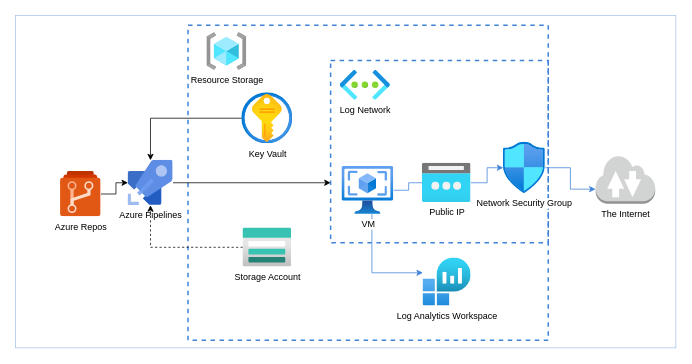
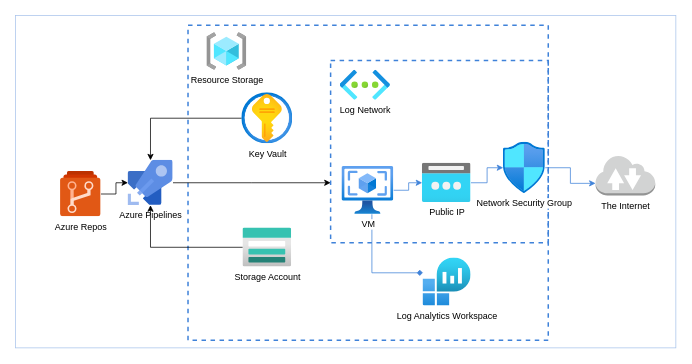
node "The Internet": size 60x49 -> 60x41
edge "Public IP" -- "VM": arrowhead none -> classic
edge "Storage Account" -> "Azure Pipelines": style dashed -> solid
edge "VM" -> "Log Analytics Workspace": arrowhead classic -> diamond
